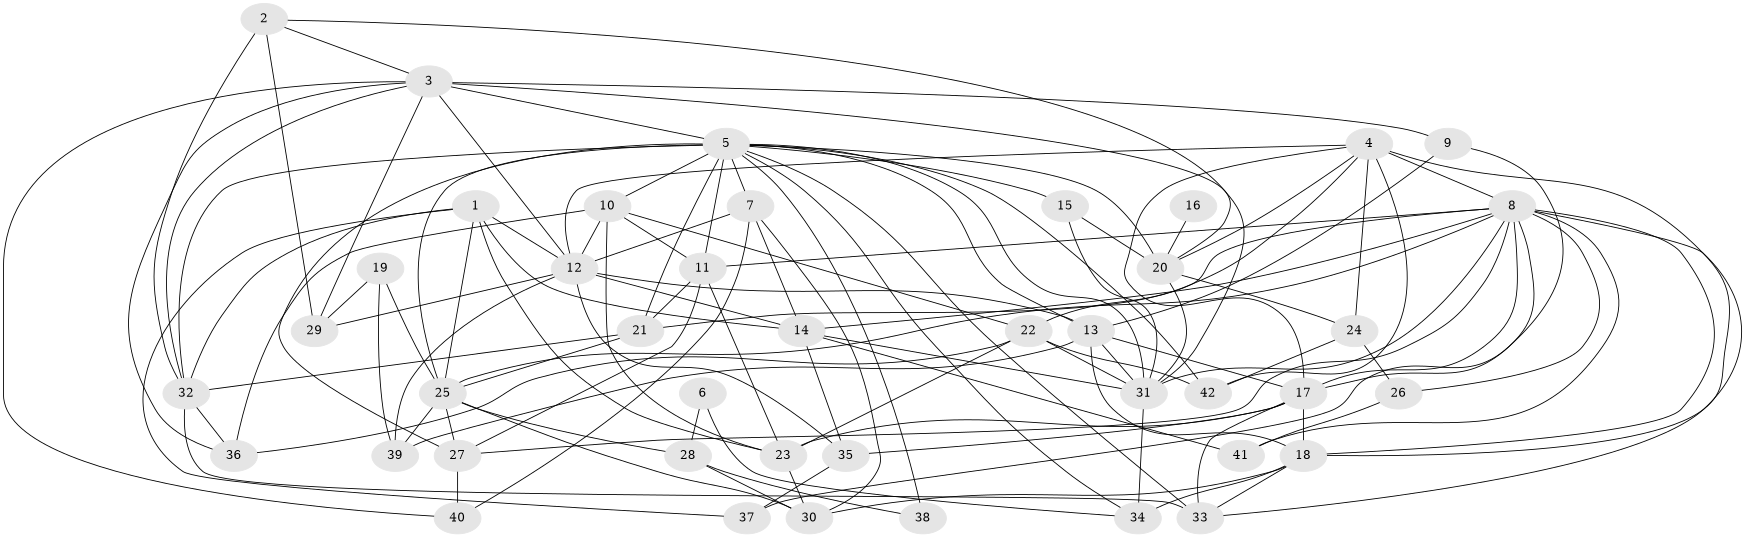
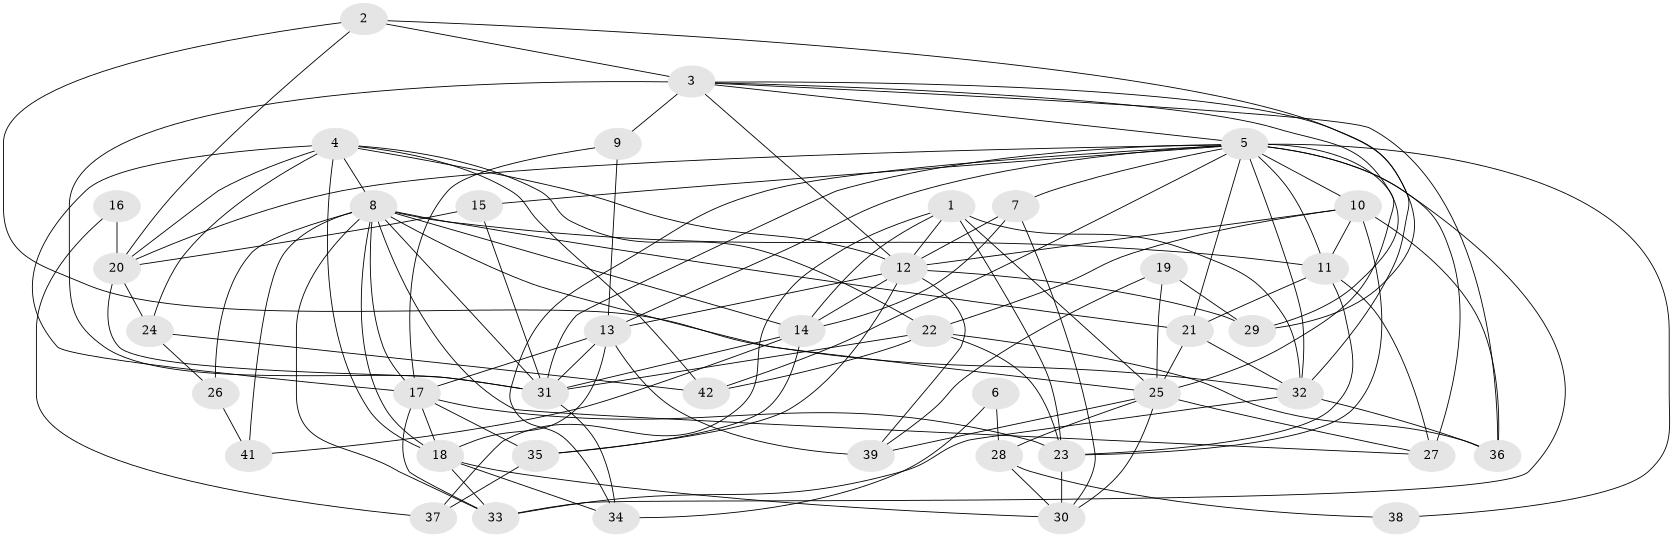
edge "8" -- "37": now "16" -- "37"
node "40": removed
